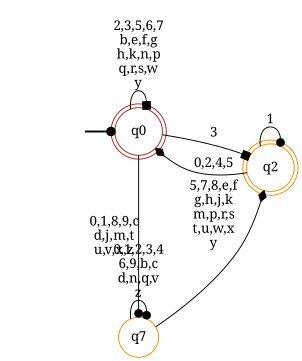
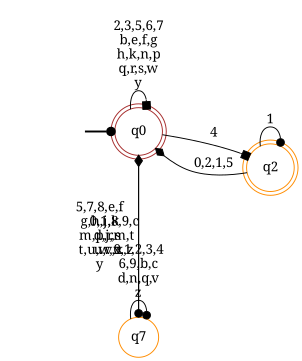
edge "q0" -> "q2": label "3" -> "4"
edge "q2" -> "q0": label "0,2,4,5" -> "0,2,1,5"
edge "q7" -> "q2": now "q7" -> "q0"
